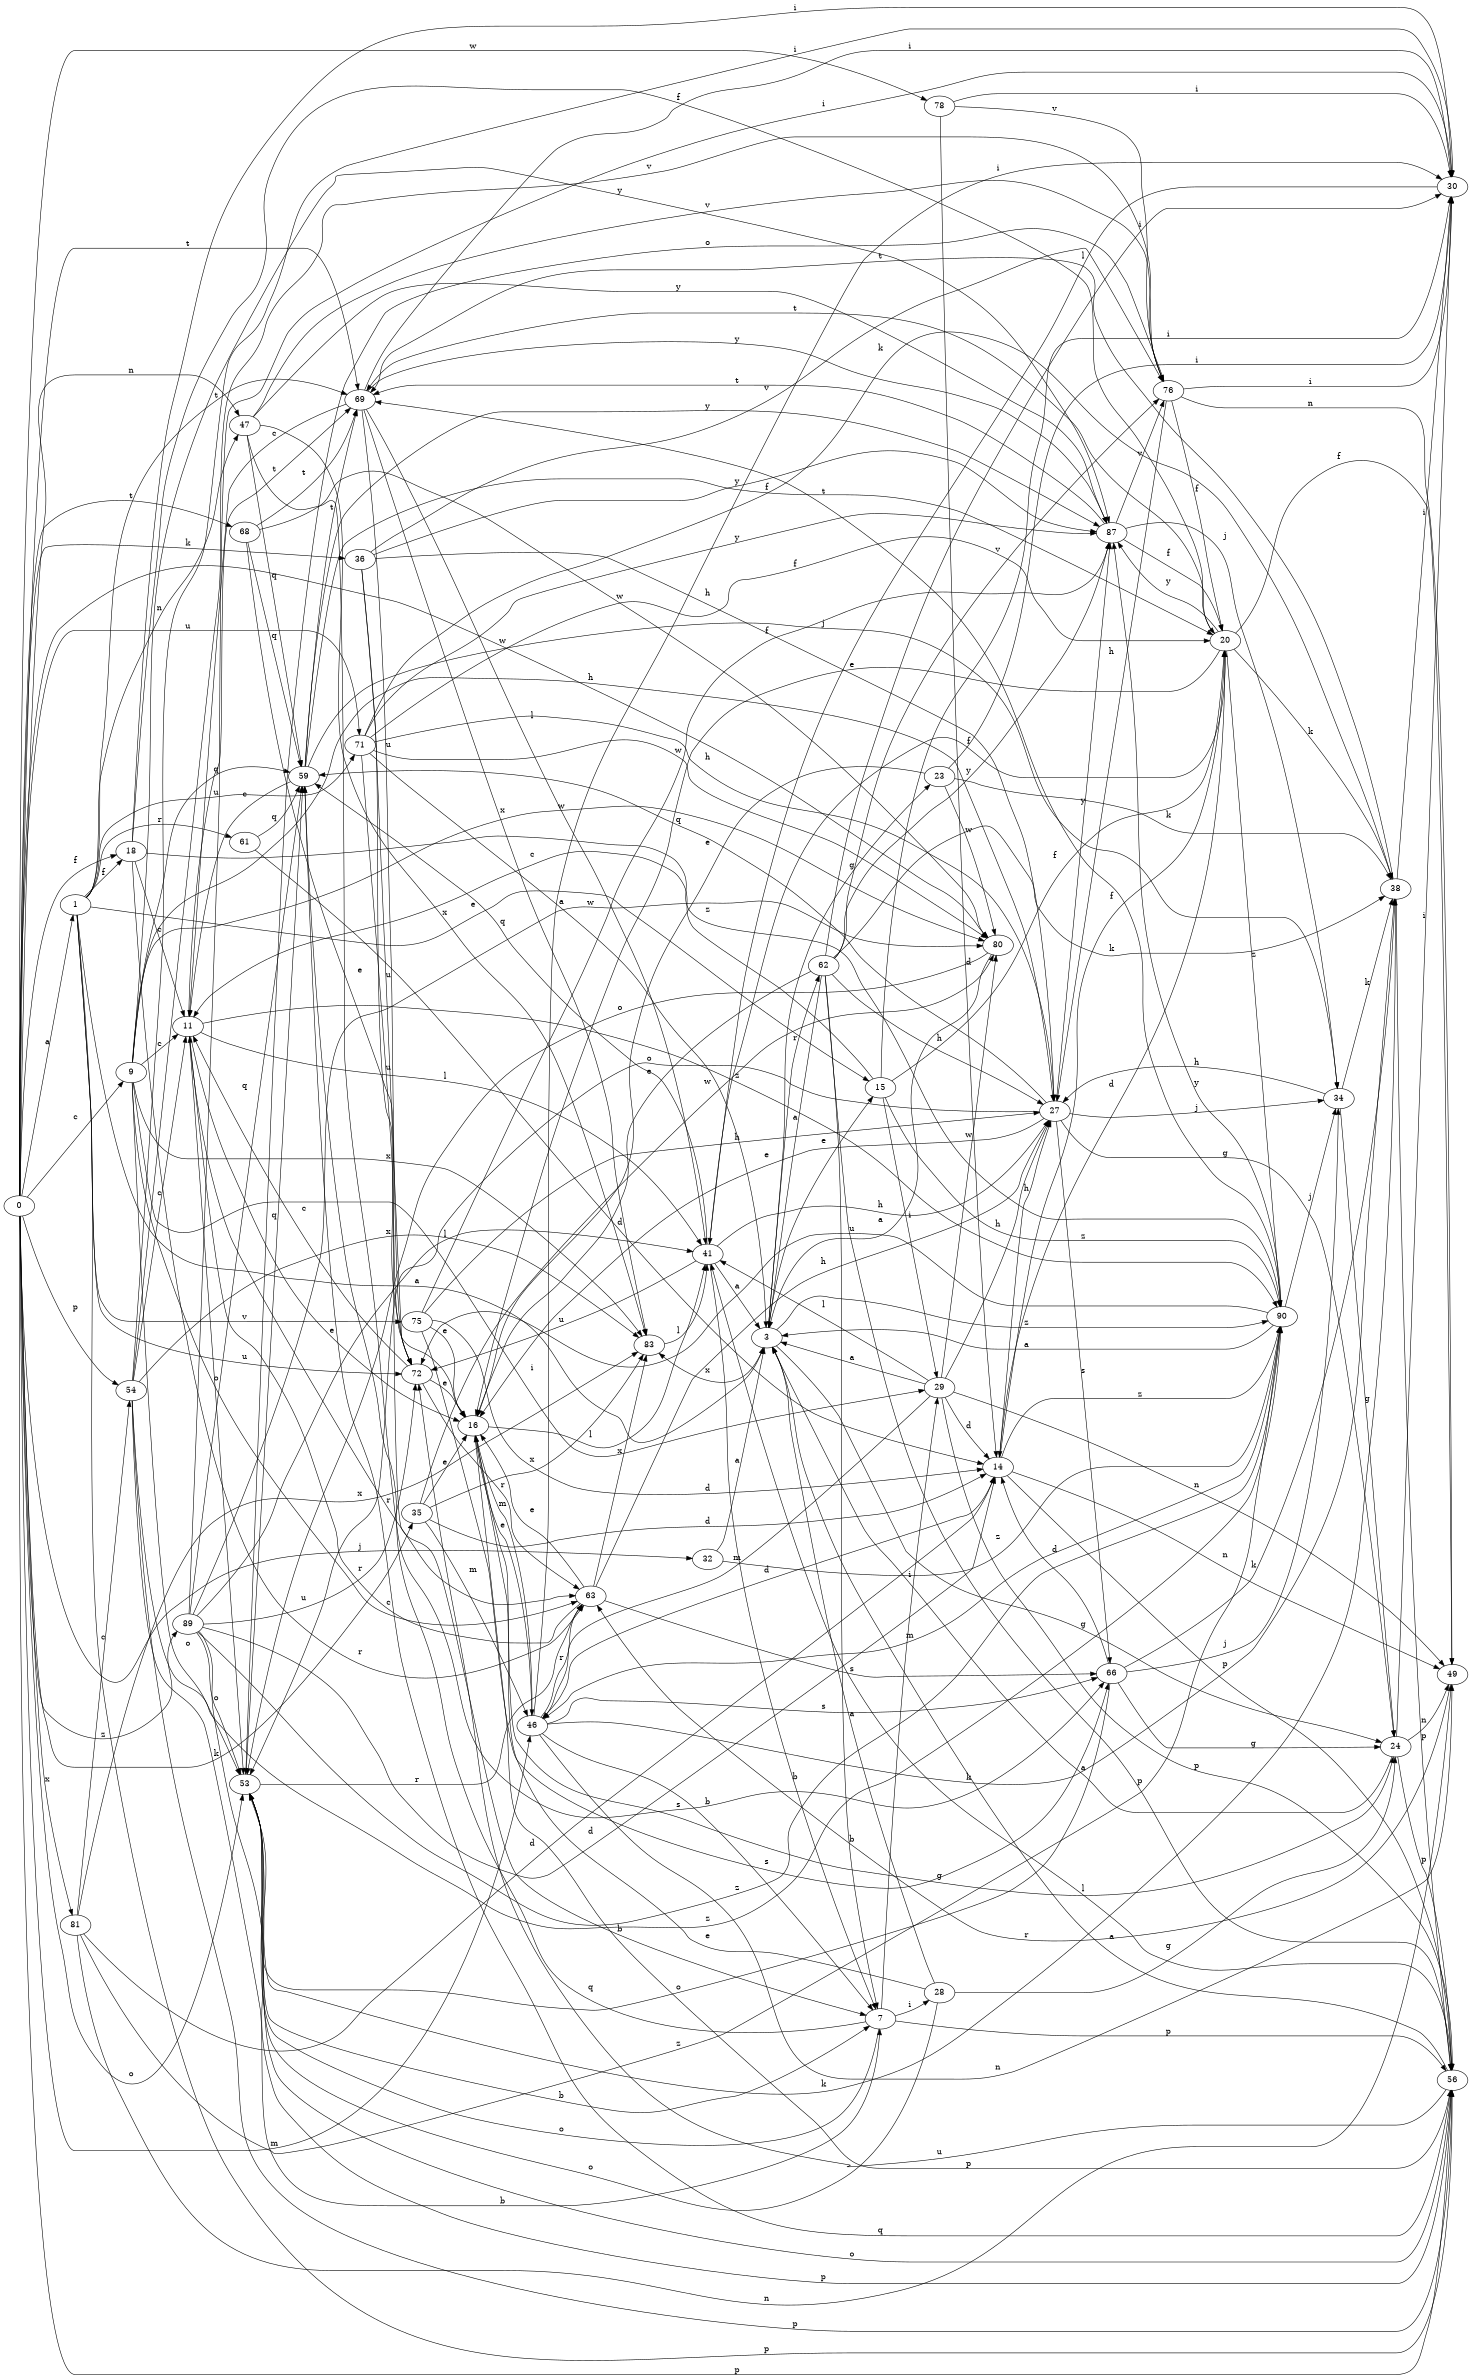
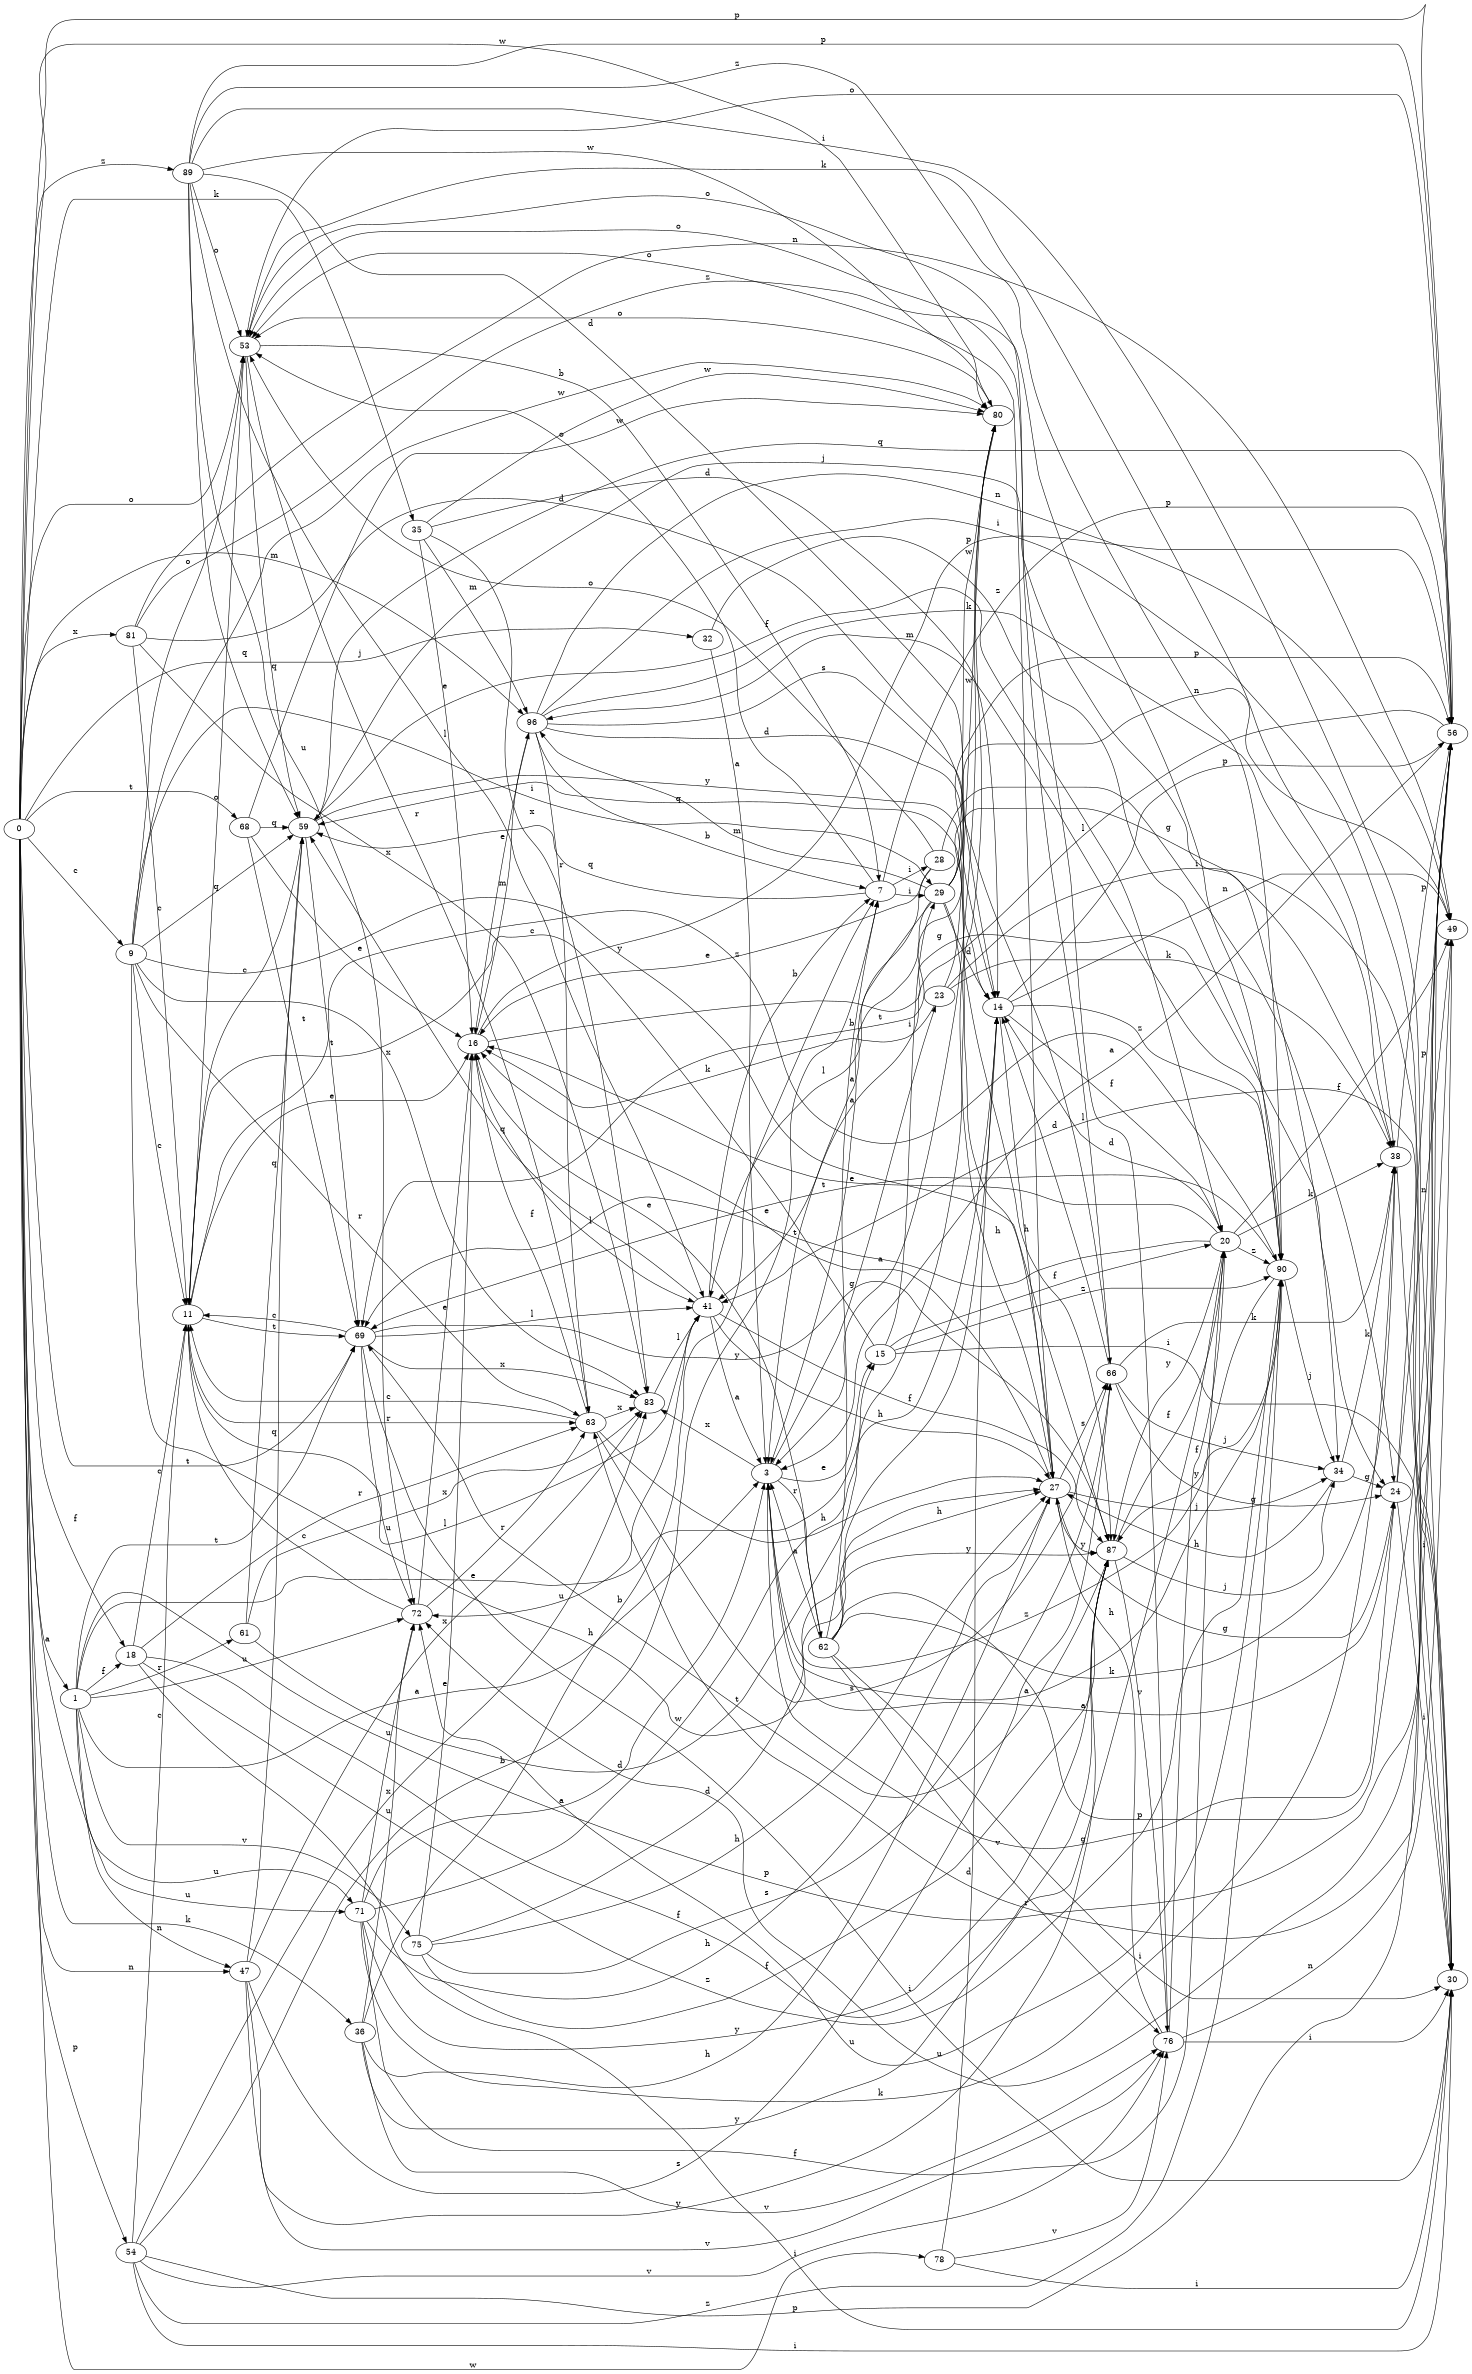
edge "41" -> "20": now "41" -> "87"
edge "23" -> "16": label "e" -> "k"
edge "61" -> "83": added, label "x"
edge "63" -> "16": label "e" -> "f"
edge "81" -> "54": now "81" -> "11"
node "46": label "46" -> "96"
